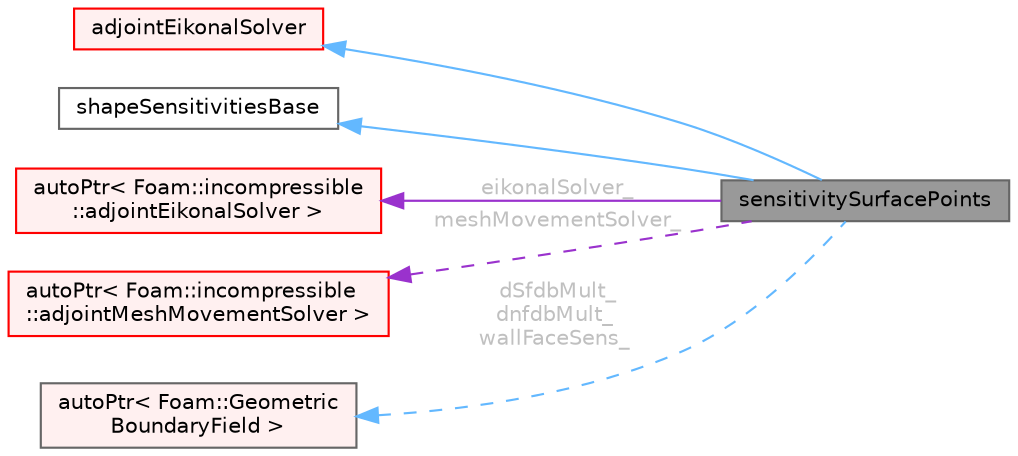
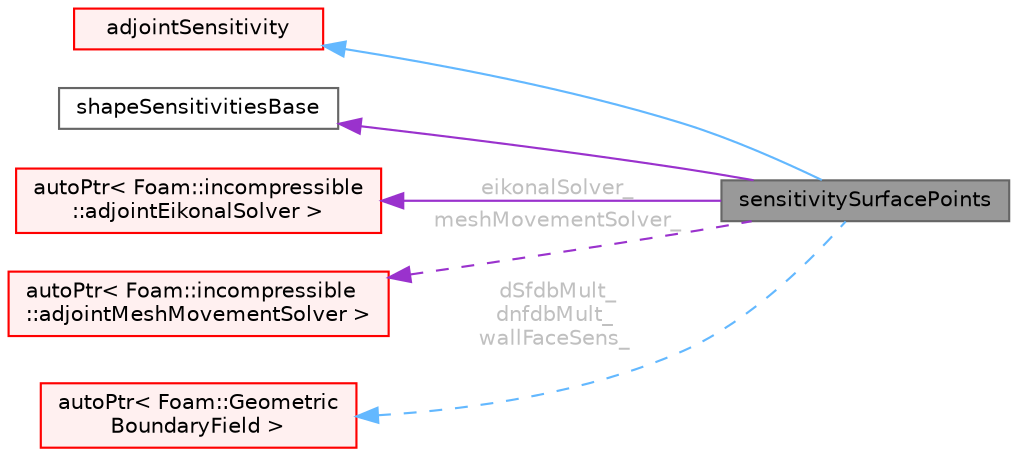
node "adjointEikonalSolver": label "adjointEikonalSolver" -> "adjointSensitivity"
edge "sensitivitySurfacePoints" -> "shapeSensitivitiesBase": color steelblue1 -> darkorchid3
node "autoPtr< Foam::Geometric BoundaryField >": color gray40 -> red
